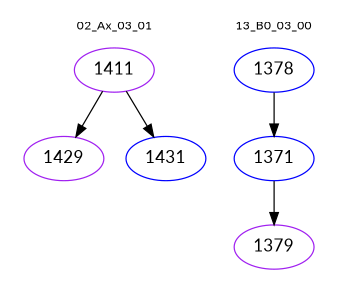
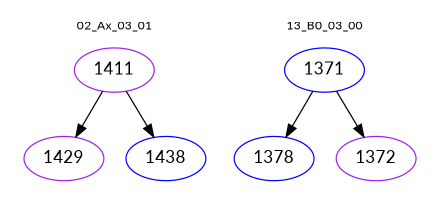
edge "1378" -> "1371": reversed
node "1431": label "1431" -> "1438"
node "1379": label "1379" -> "1372"
